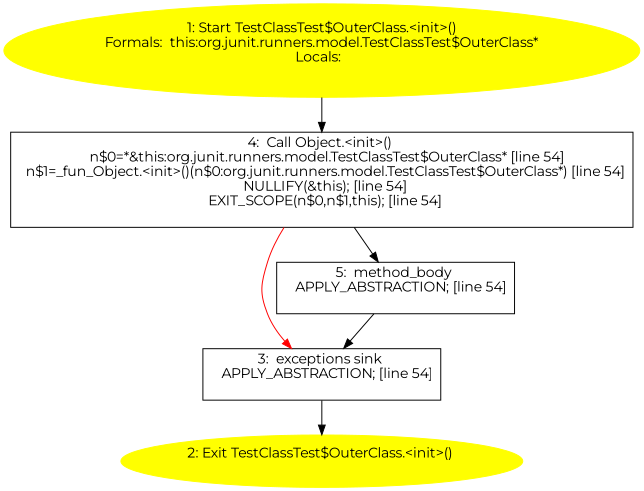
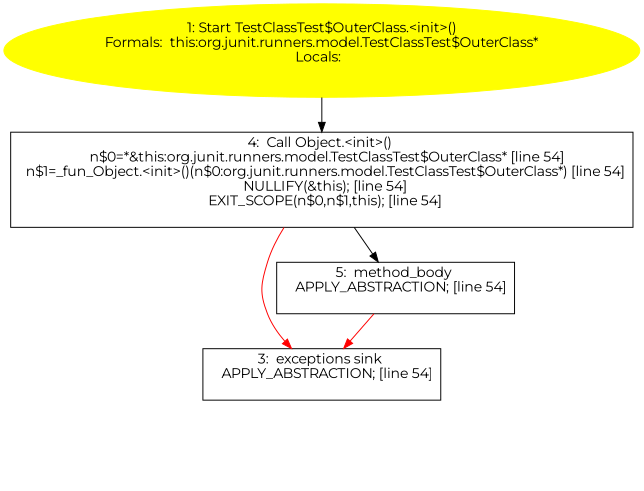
edge "5:  method_body APPLY_ABSTRACTION; [line 54]" -> "3:  exceptions sink APPLY_ABSTRACTION; [line 54]": color black -> red
node "2: Exit TestClassTest$OuterClass.<init>()": removed
